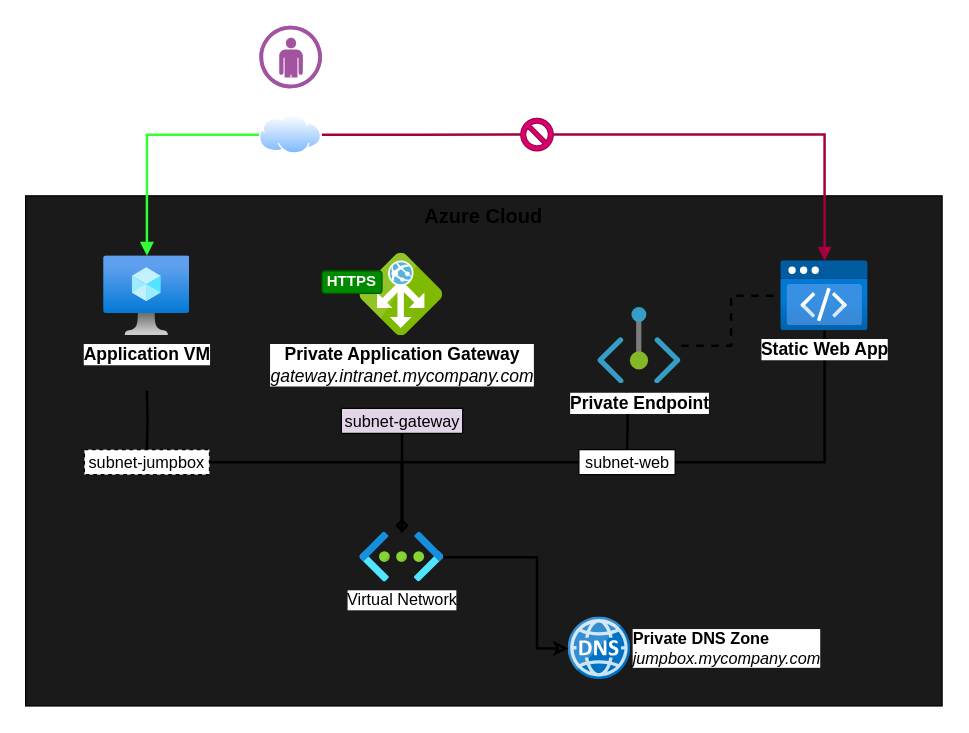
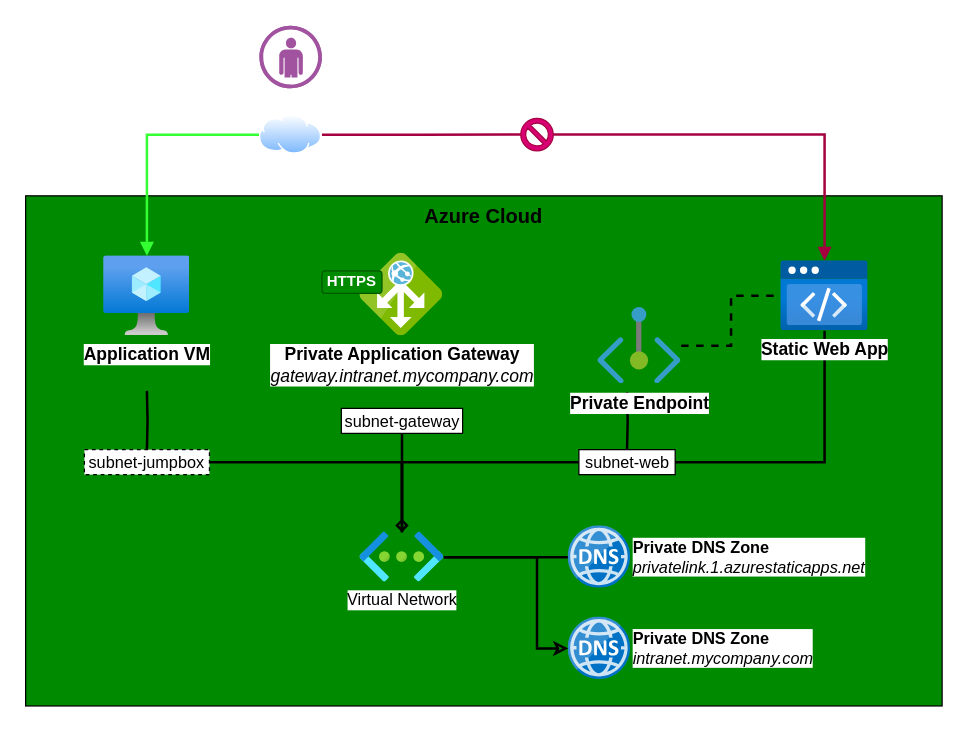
node "subnet-gateway": fillcolor #e1d5e7 -> #ffffff
node "Azure Cloud": fillcolor #1a1a1a -> #008a00
edge "Virtual Network" -- "Private DNS Zoneprivatelink.1.azurestaticapps.net": added
node "Private DNS Zoneprivatelink.1.azurestaticapps.net": added
node "Private DNS Zonejumpbox.mycompany.com": label "Private DNS Zonejumpbox.mycompany.com" -> "Private DNS Zoneintranet.mycompany.com"
